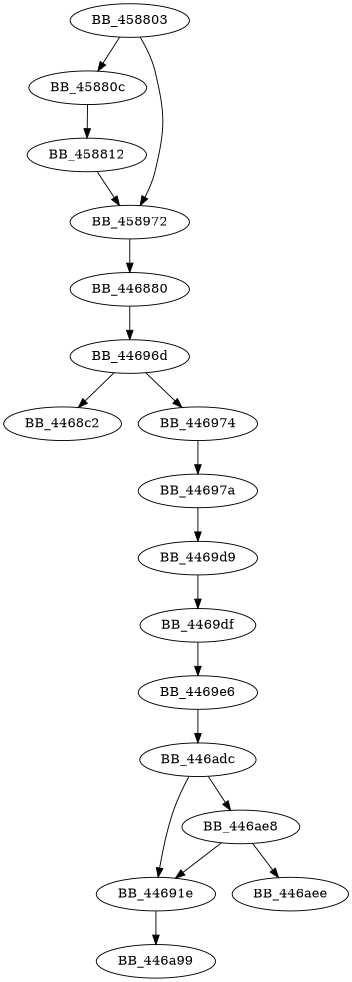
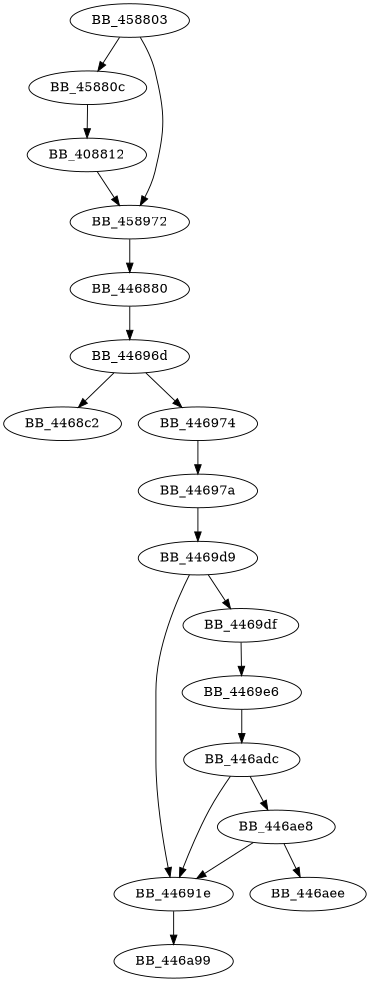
node "BB_458812": label "BB_458812" -> "BB_408812"
edge "BB_4469d9" -> "BB_44691e": added
